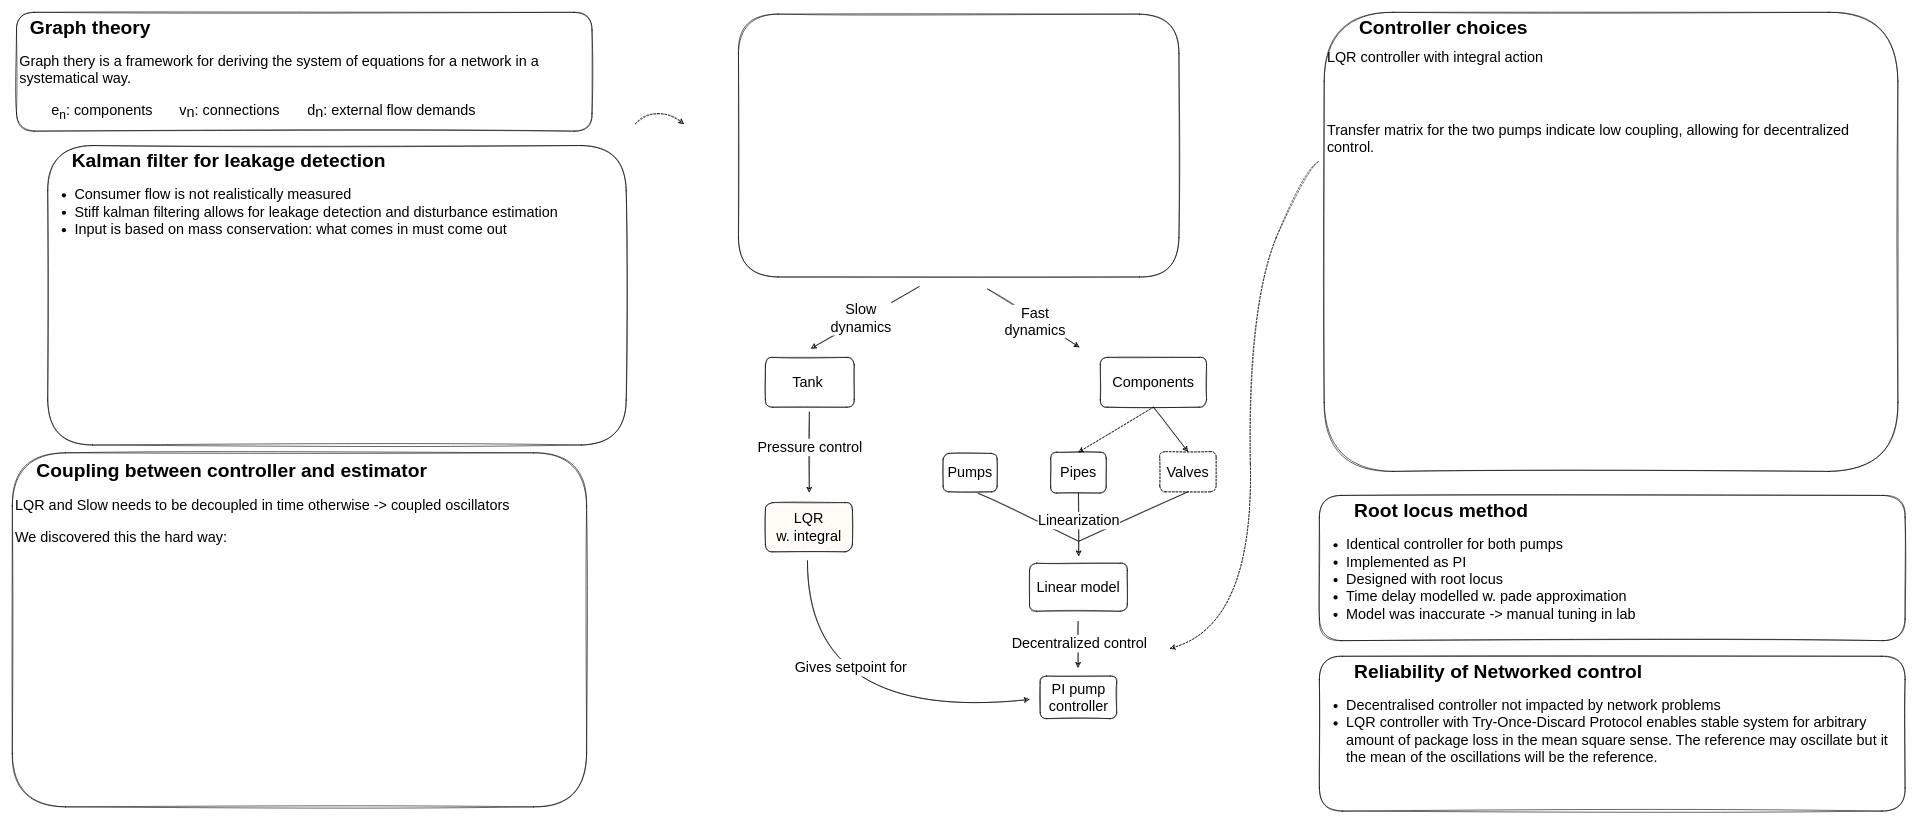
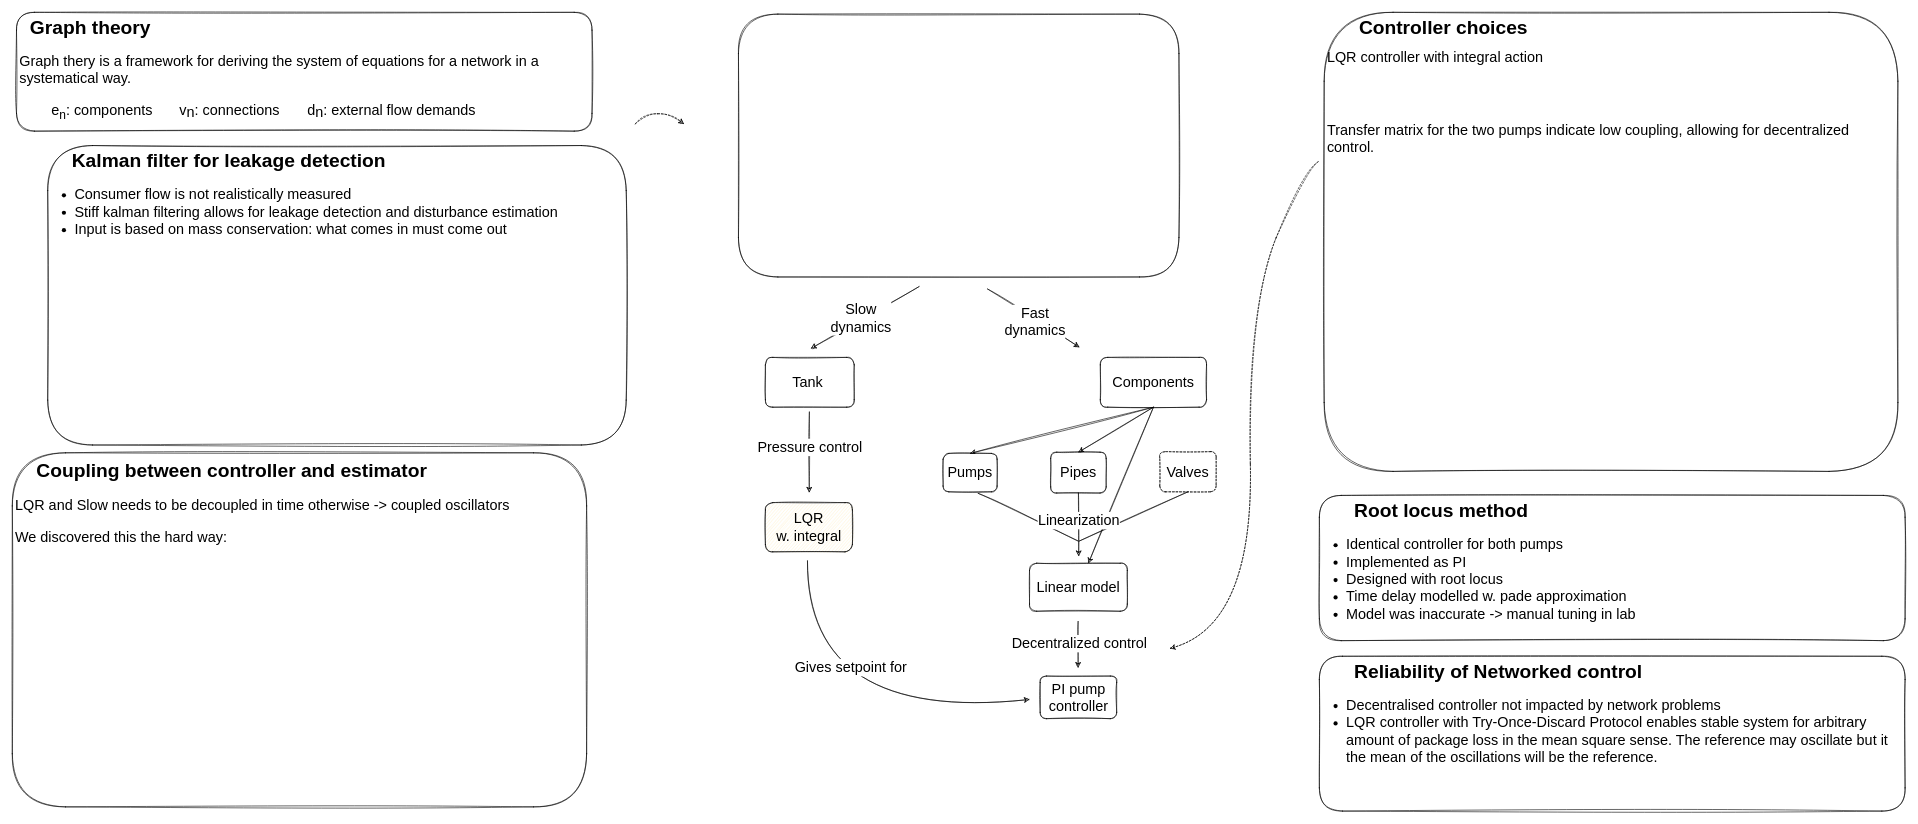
edge "Components" -> "Pipes": style dashed -> solid
edge "Components" -> "Valves": now "Components" -> "Linear model"
edge "Components" -> "Pumps": added
